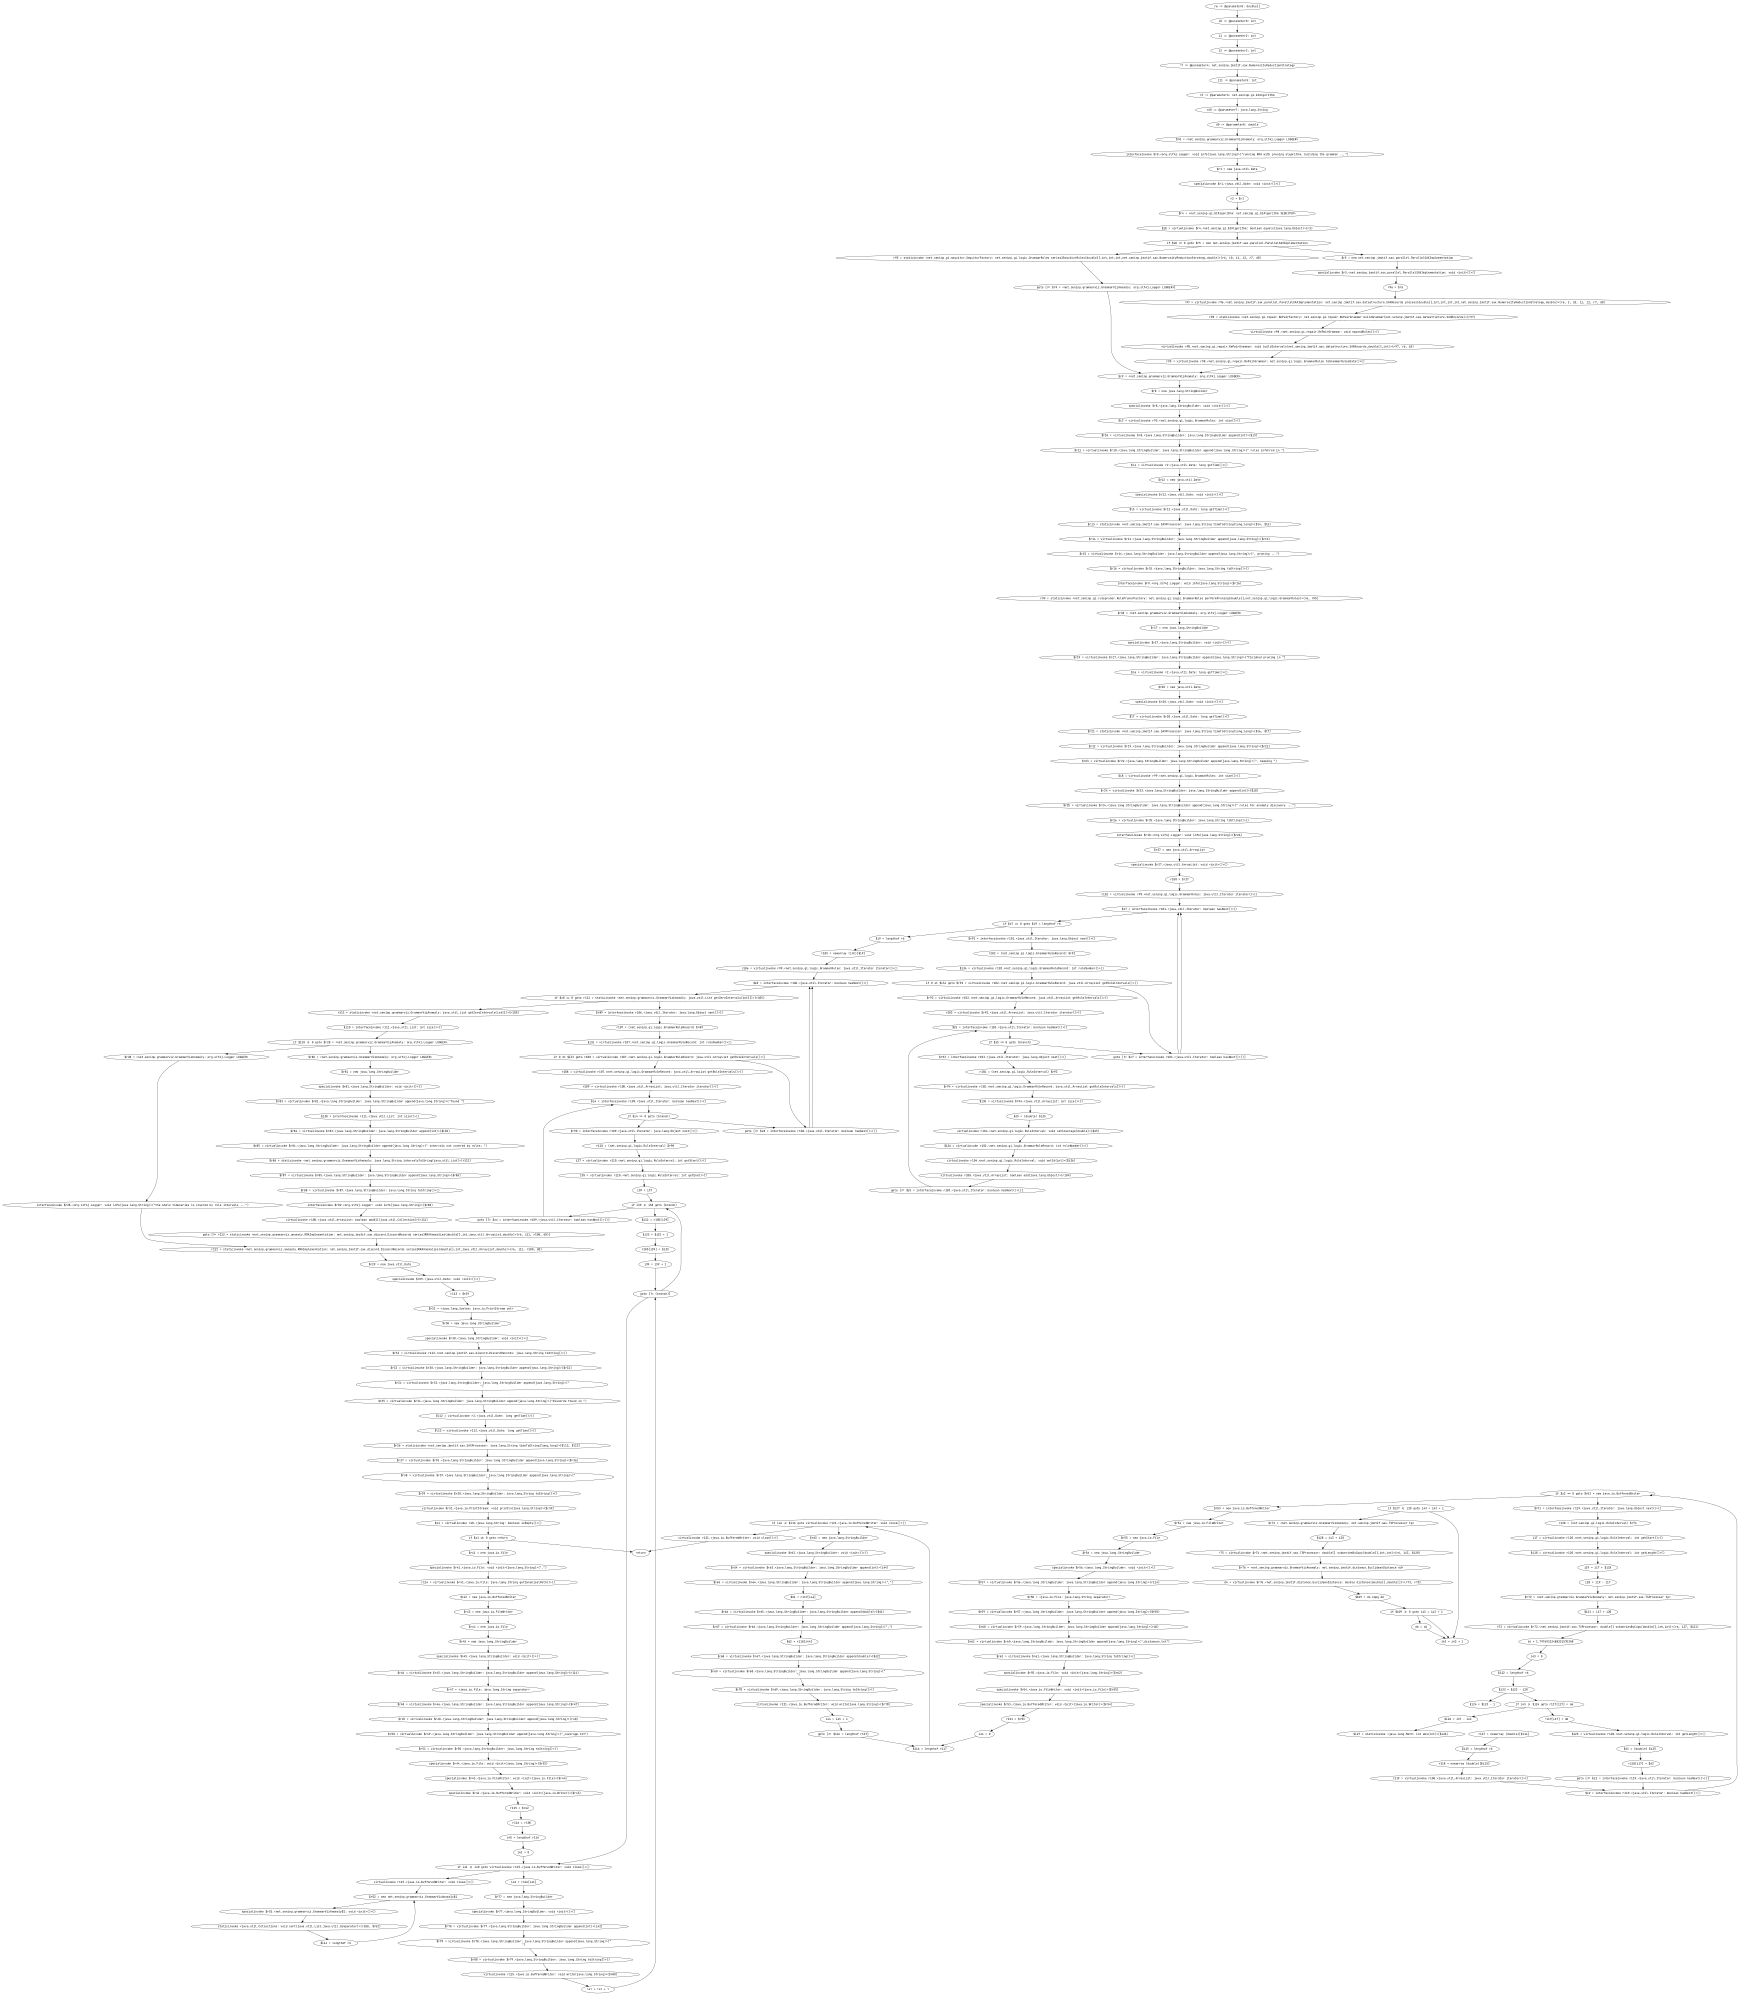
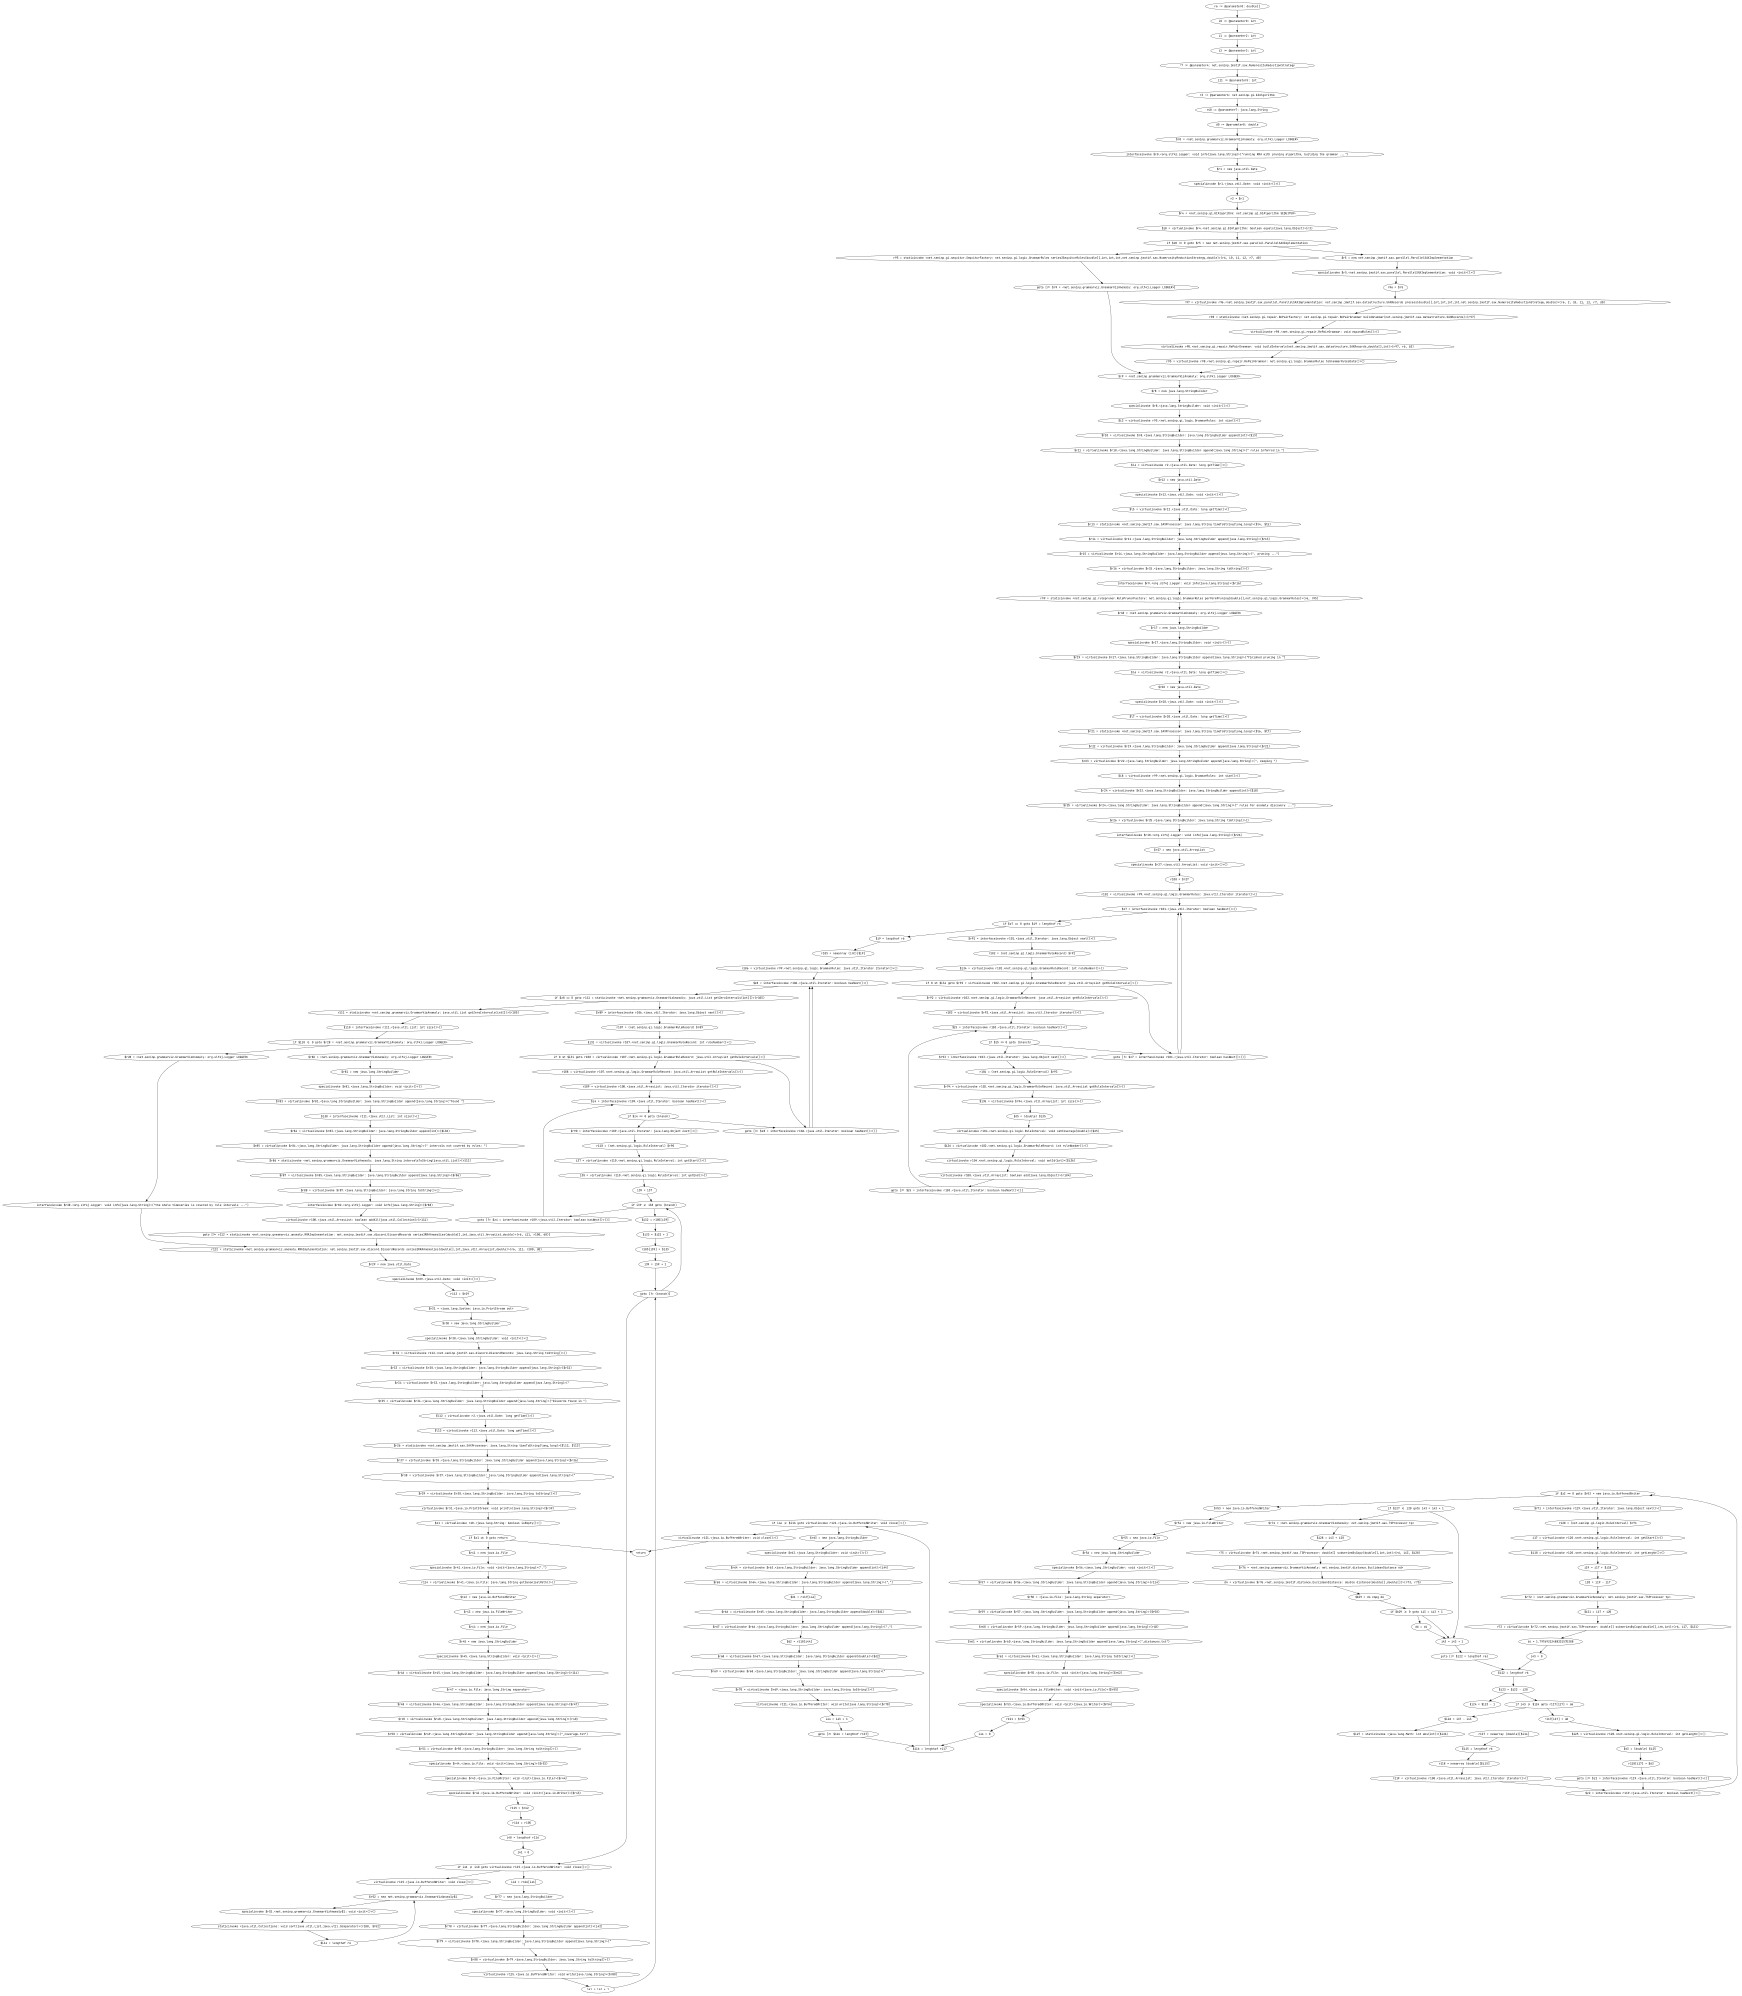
node "goto [?= $i22 = lengthof r6]": added
